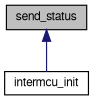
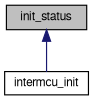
node "send_status": label "send_status" -> "init_status"
